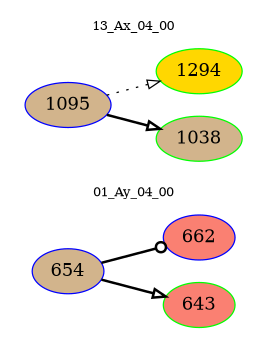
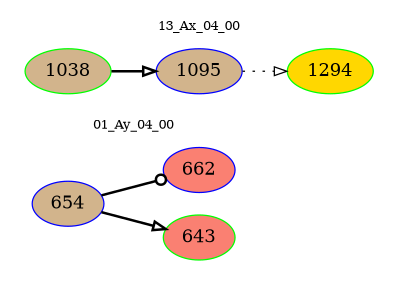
edge "1095" -> "1038": reversed
